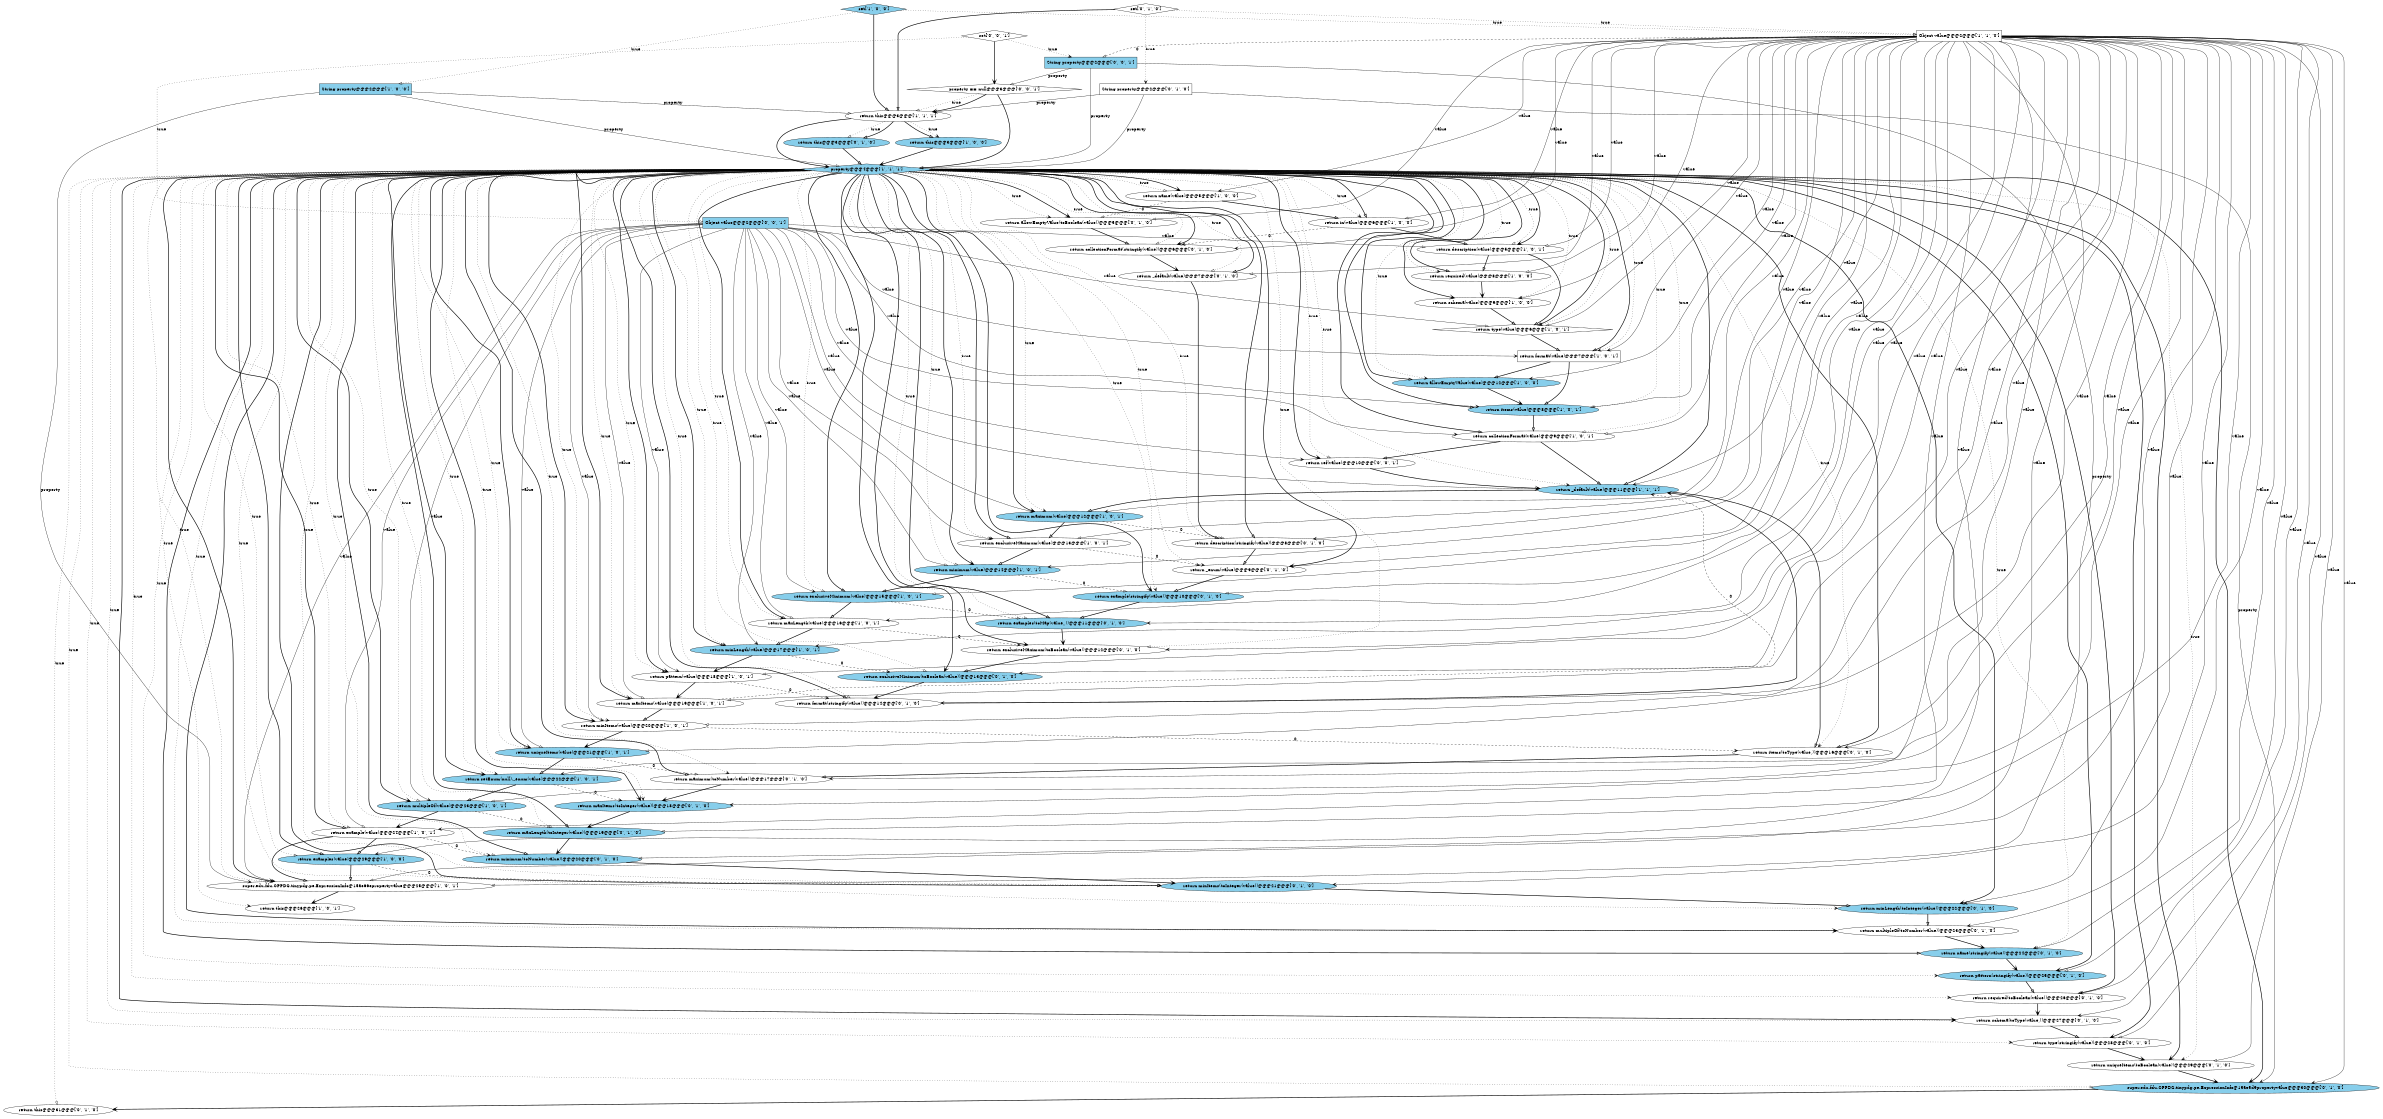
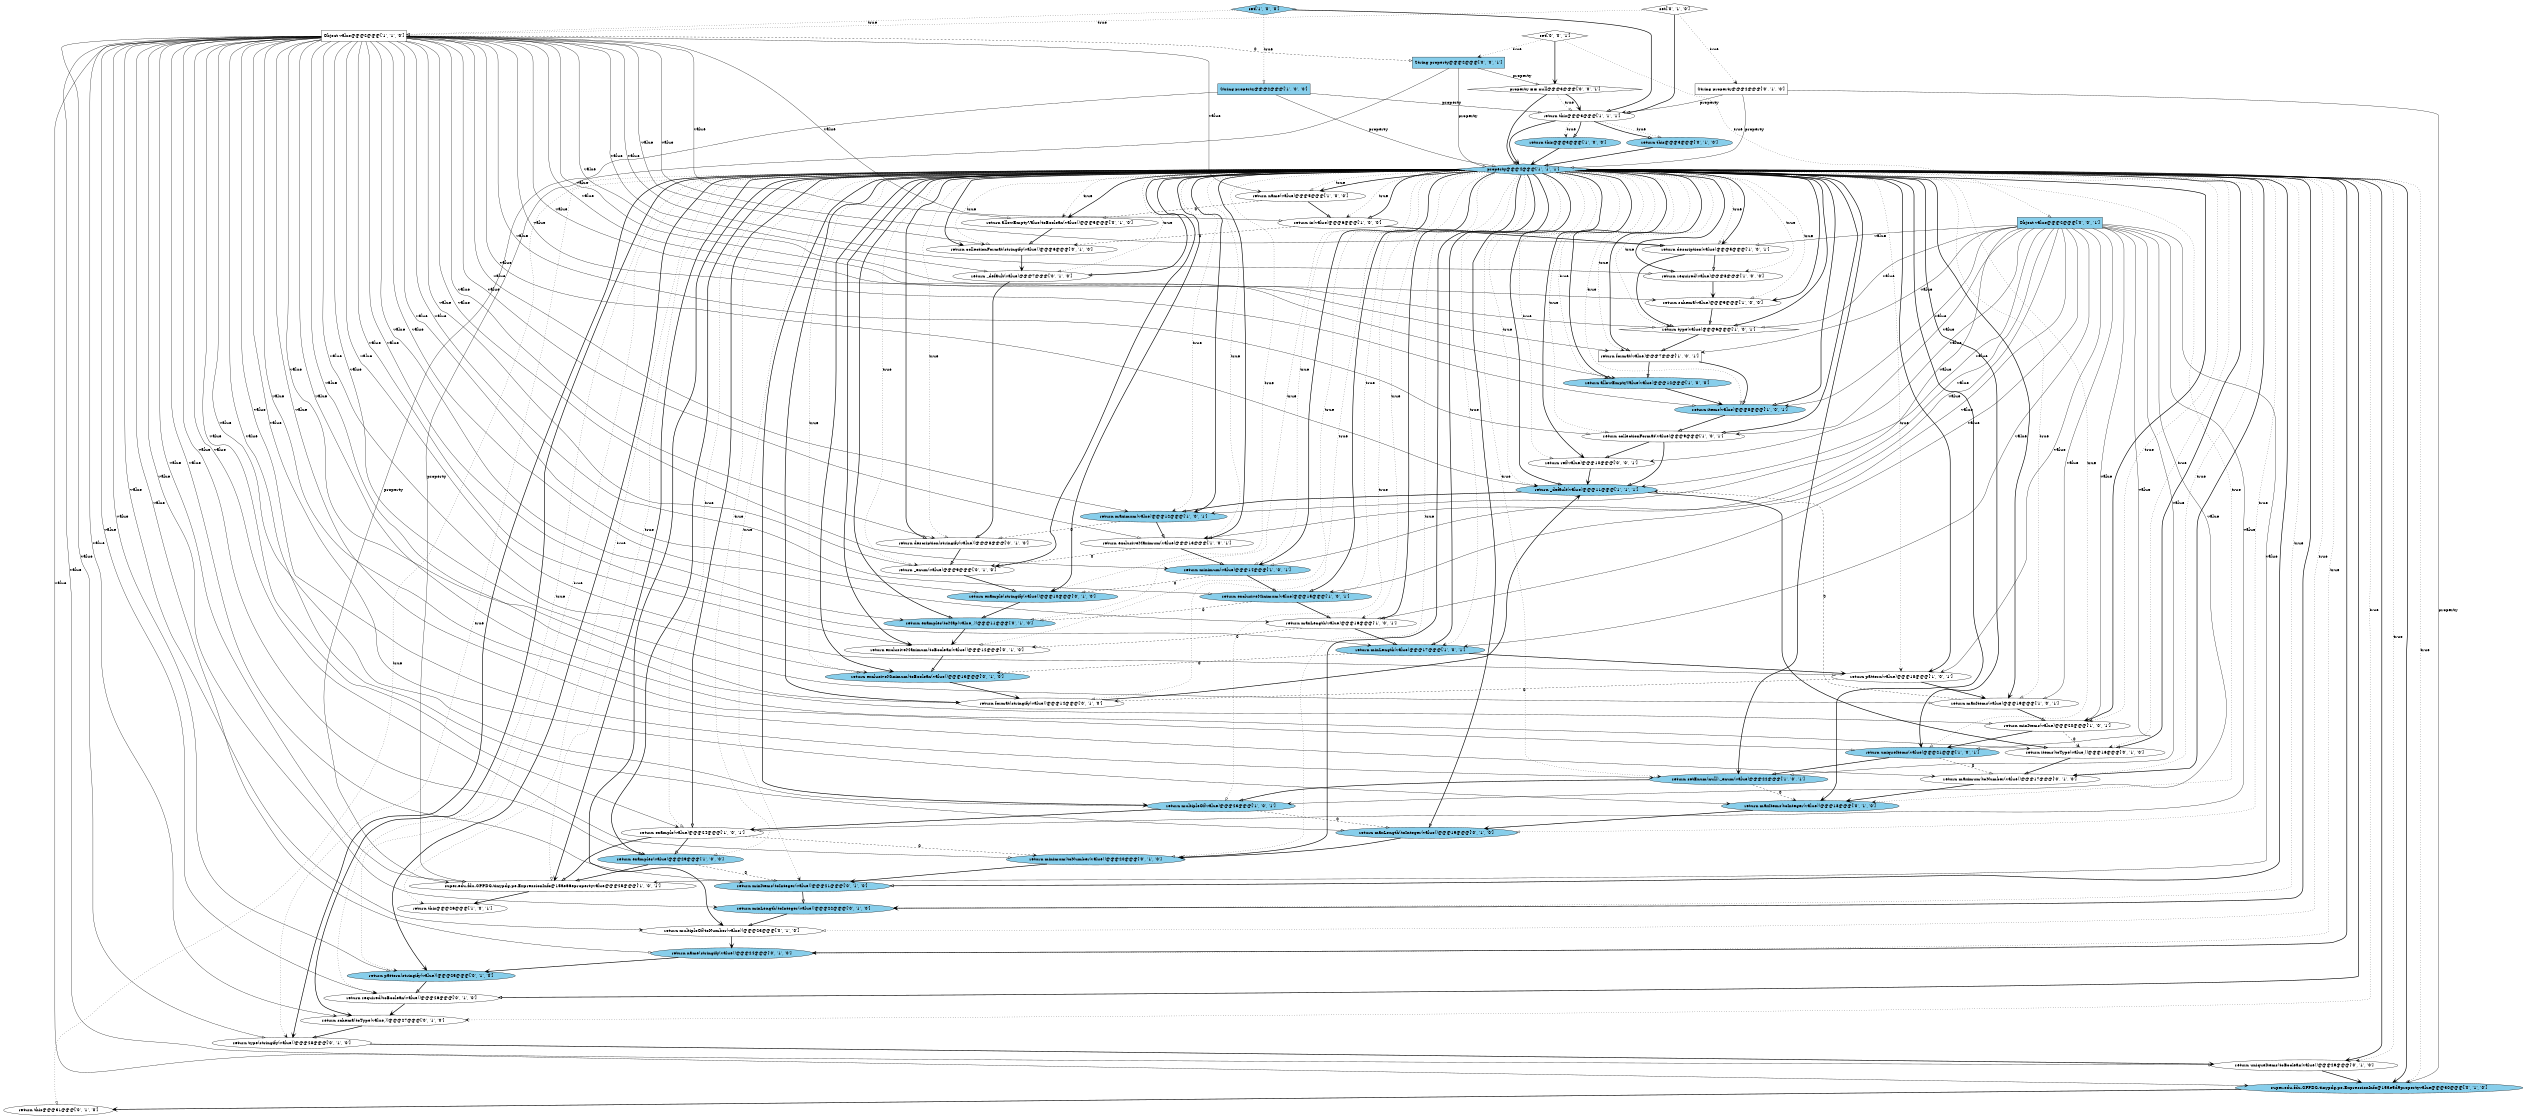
edge "Object value@@@2@@@['0', '0', '1']" -> "return setEnum(null)._enum(value)@@@22@@@['1', '0', '1']": added, label "value"
